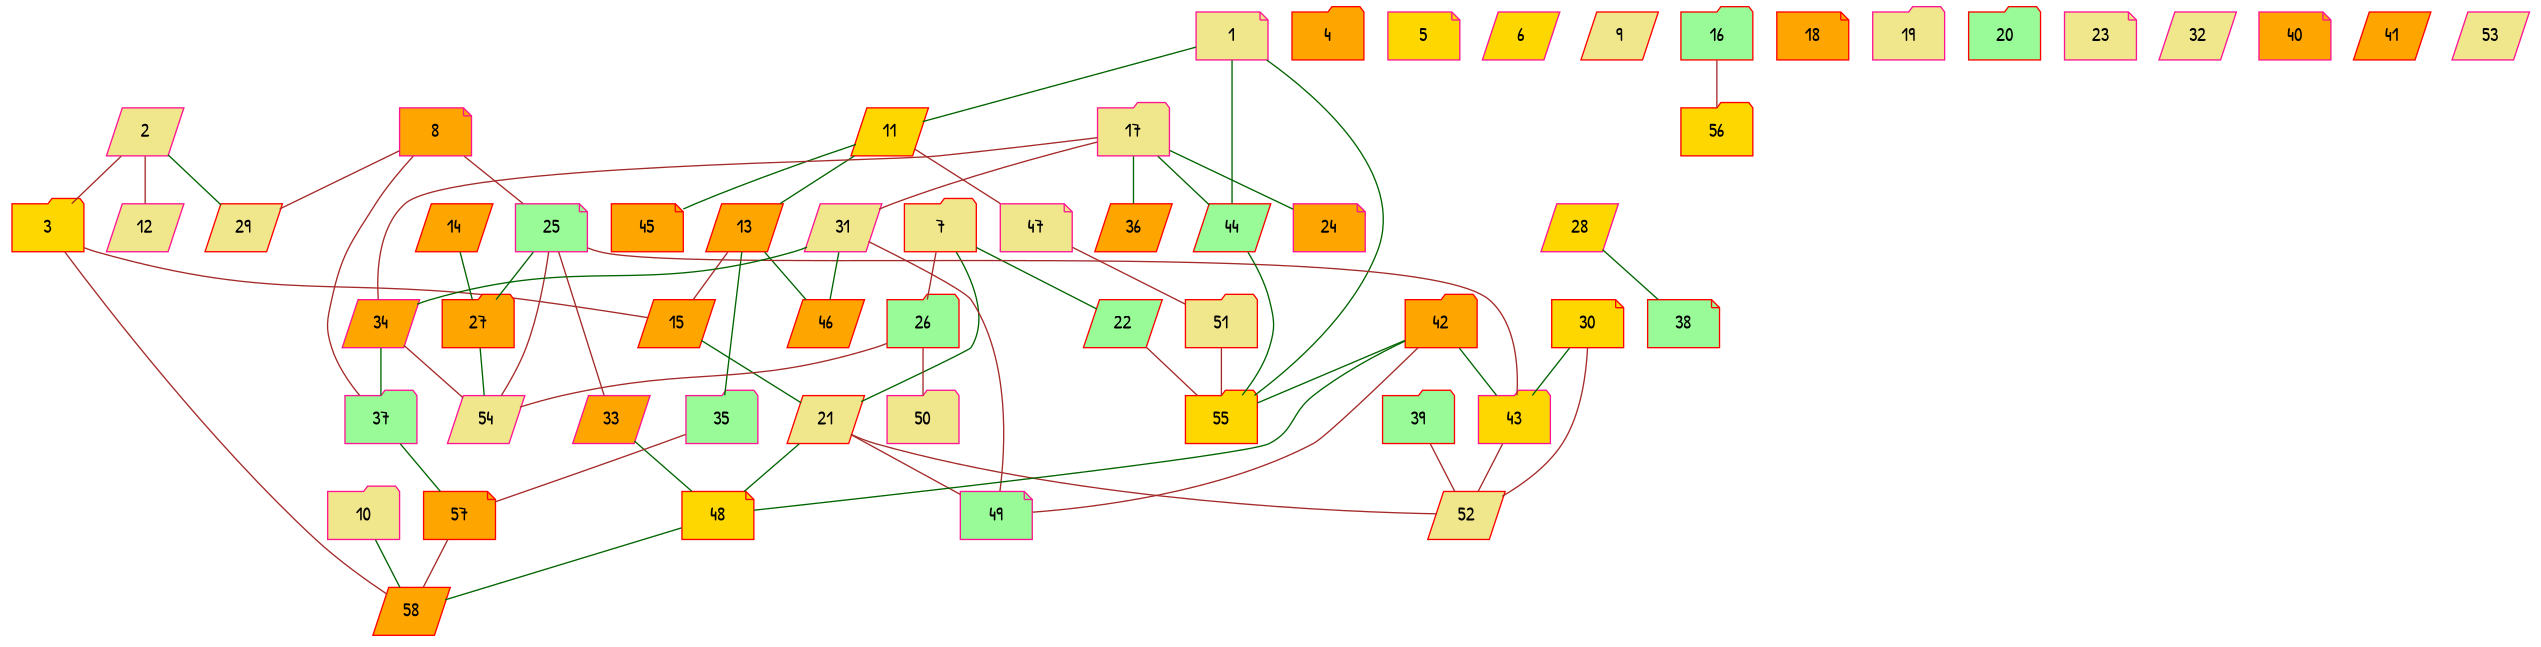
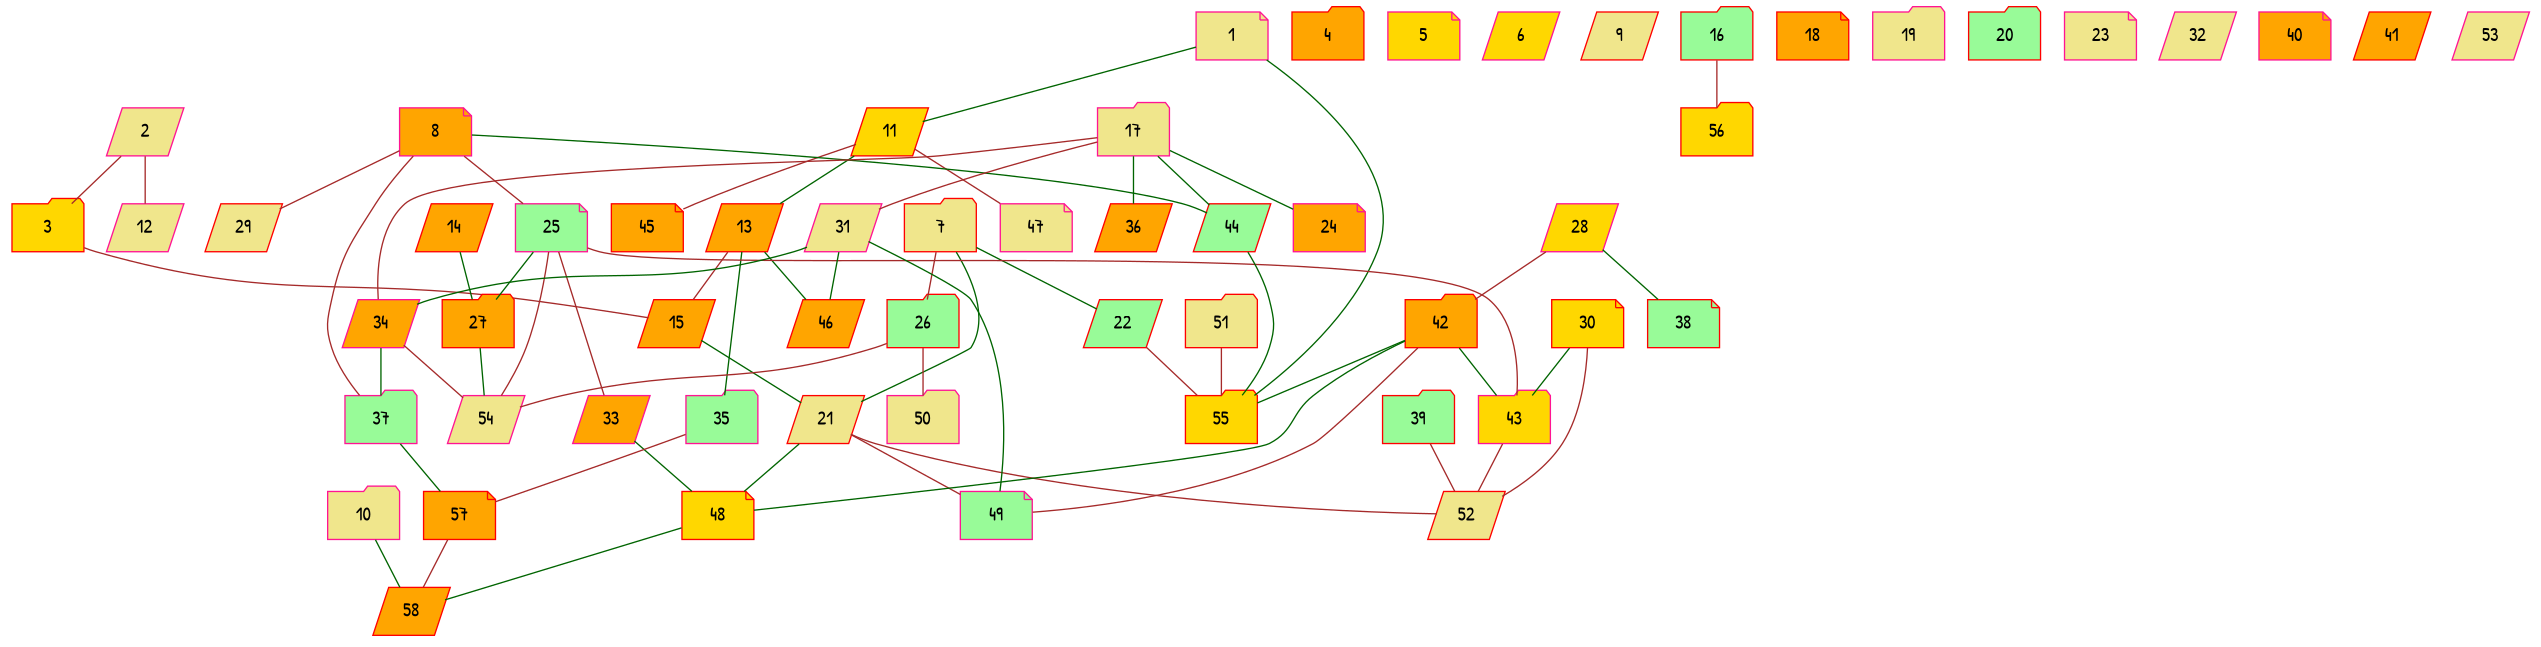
edge "1" -- "44": now "8" -- "44"
edge "11" -- "45": color darkgreen -> brown
edge "2" -- "29": removed
edge "47" -- "51": removed
edge "28" -- "42": added
edge "31" -- "49": color brown -> darkgreen
edge "3" -- "58": removed
